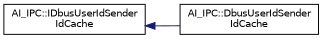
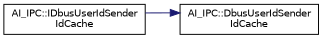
edge "AI_IPC::DbusUserIdSender IdCache" -> "AI_IPC::IDbusUserIdSender IdCache": reversed
